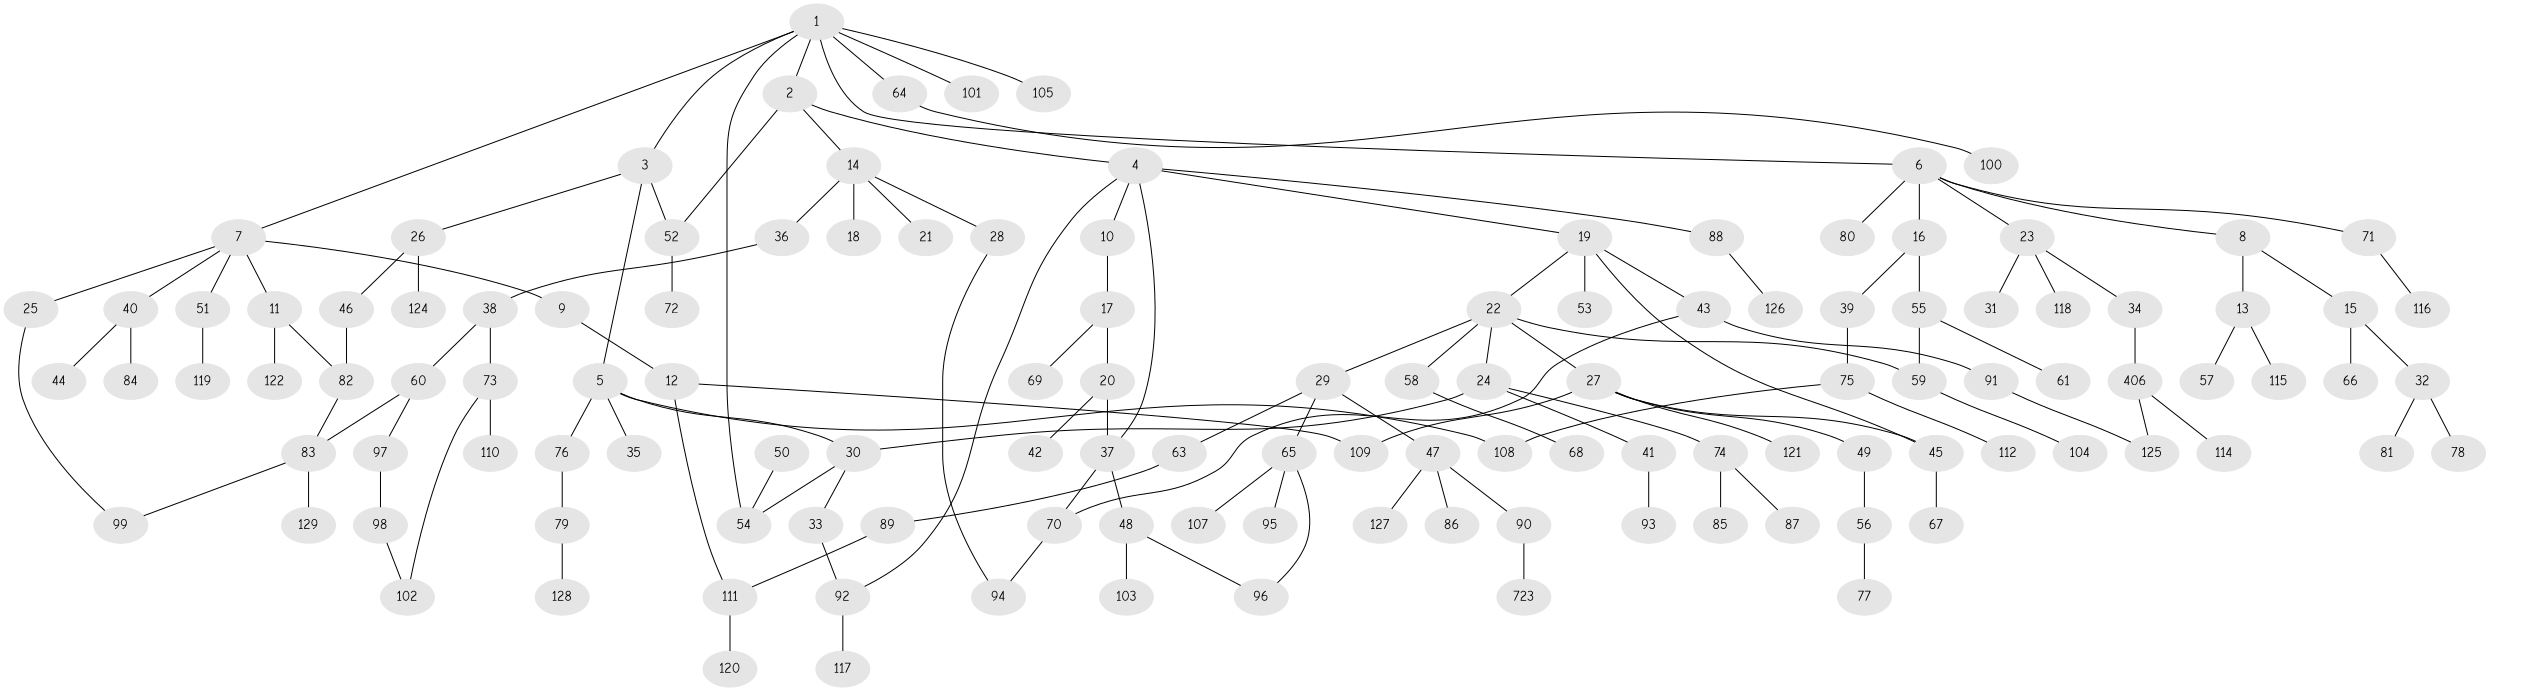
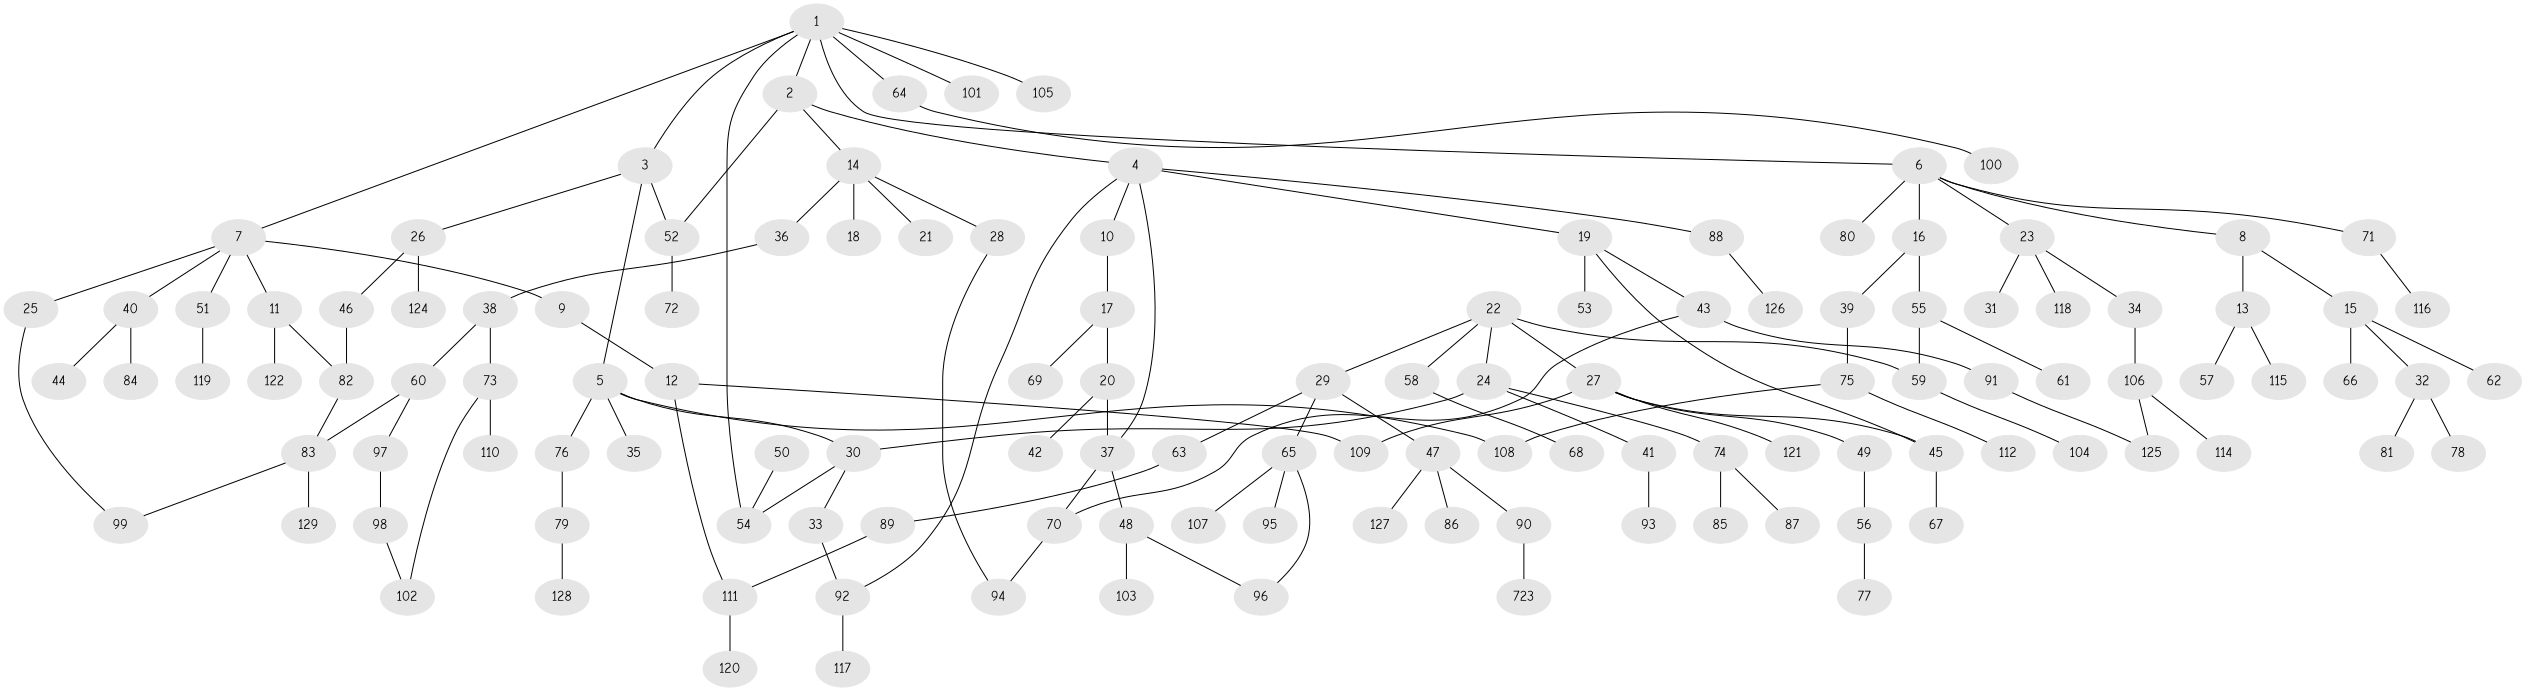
edge "19" -- "22": removed
node "406": label "406" -> "106"
node "62": added
